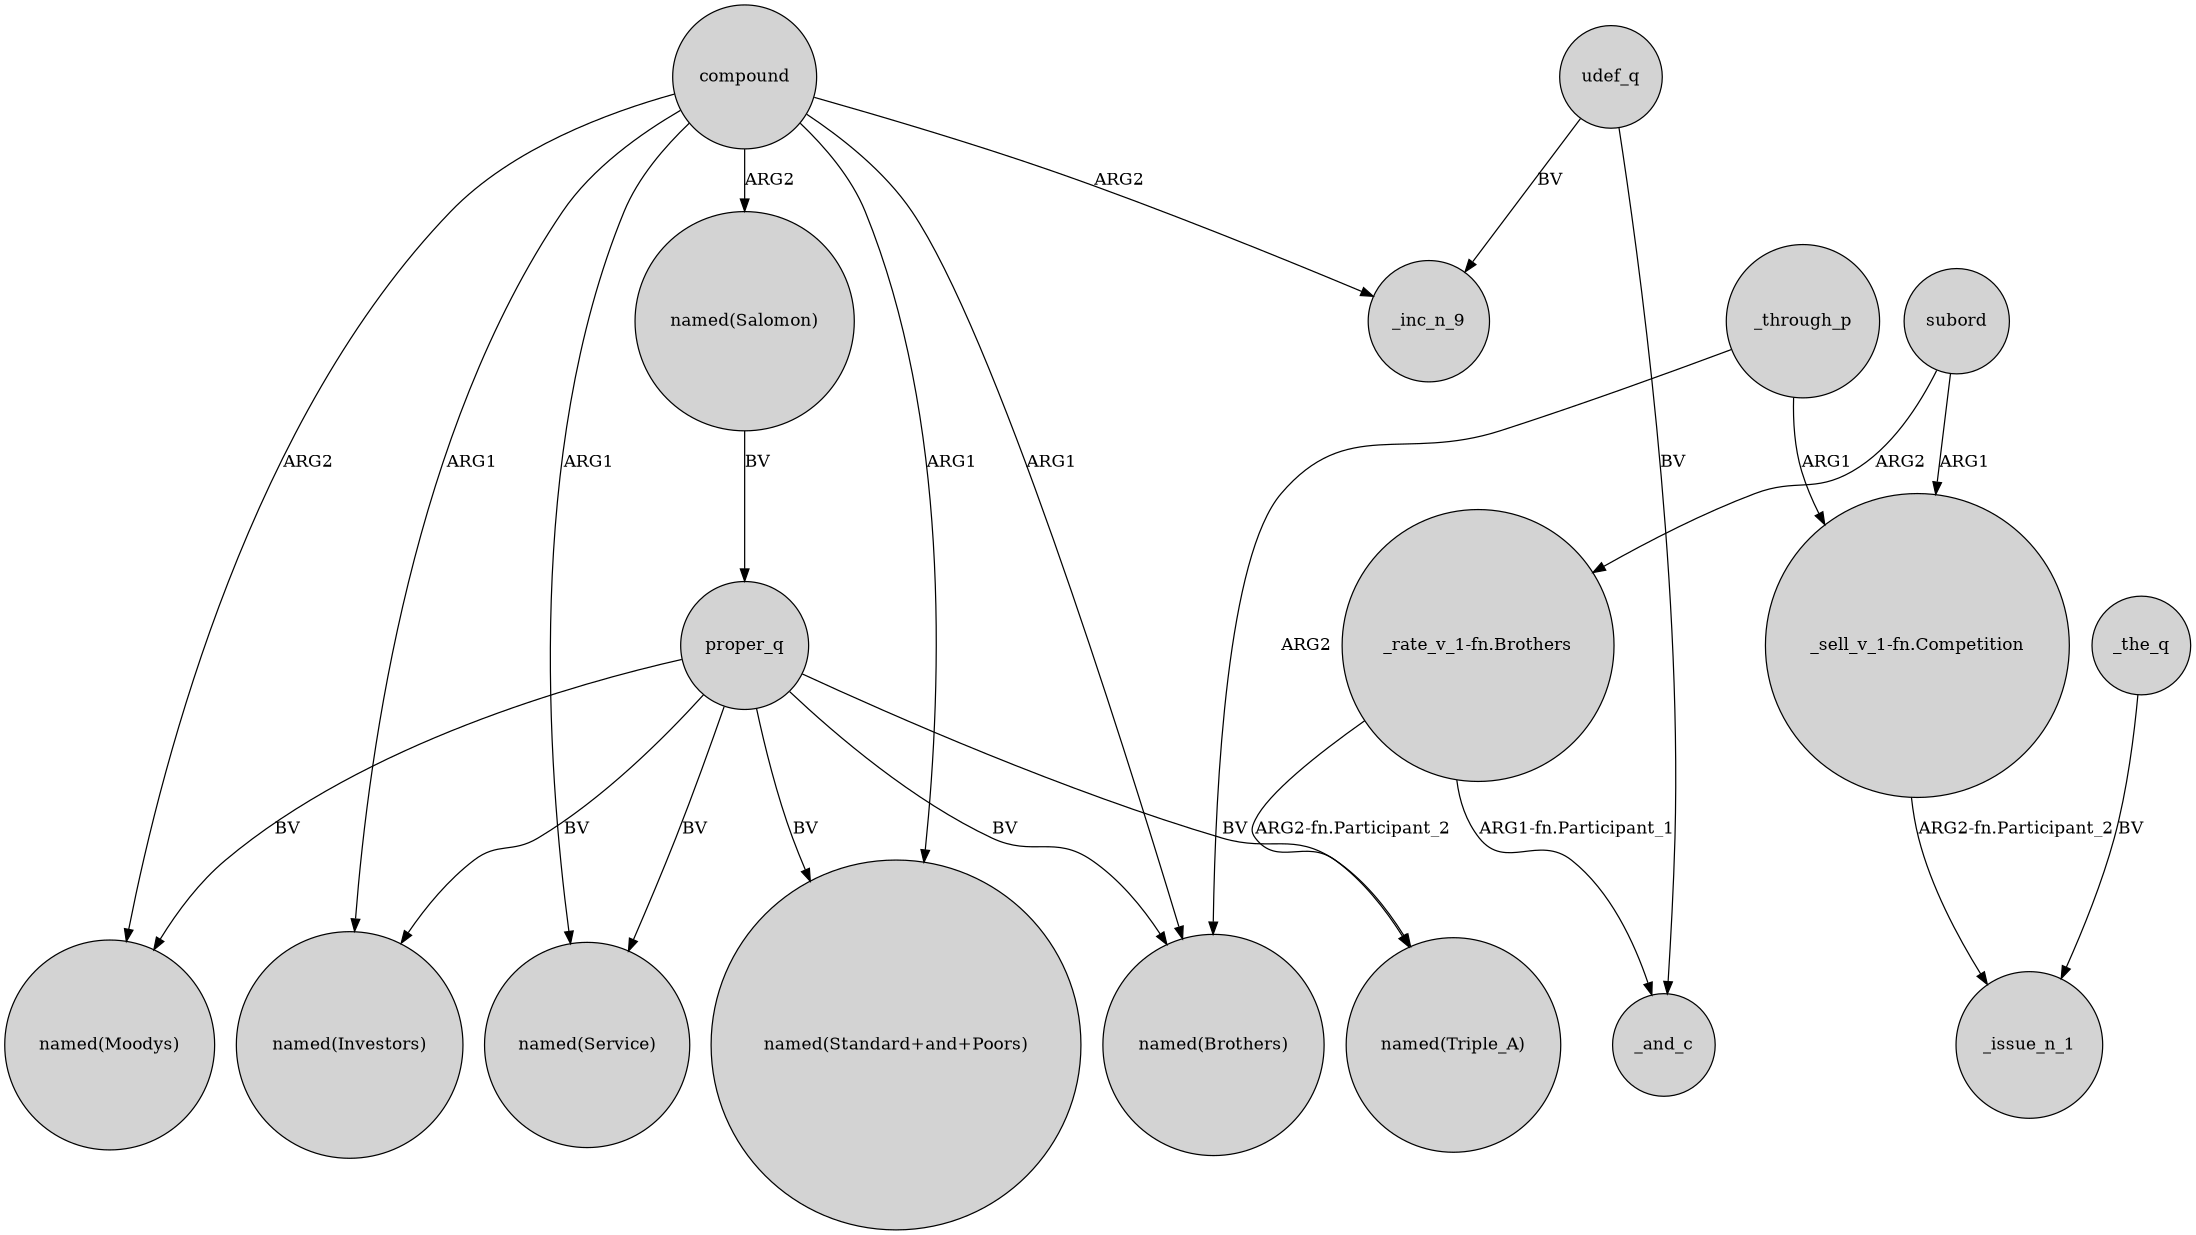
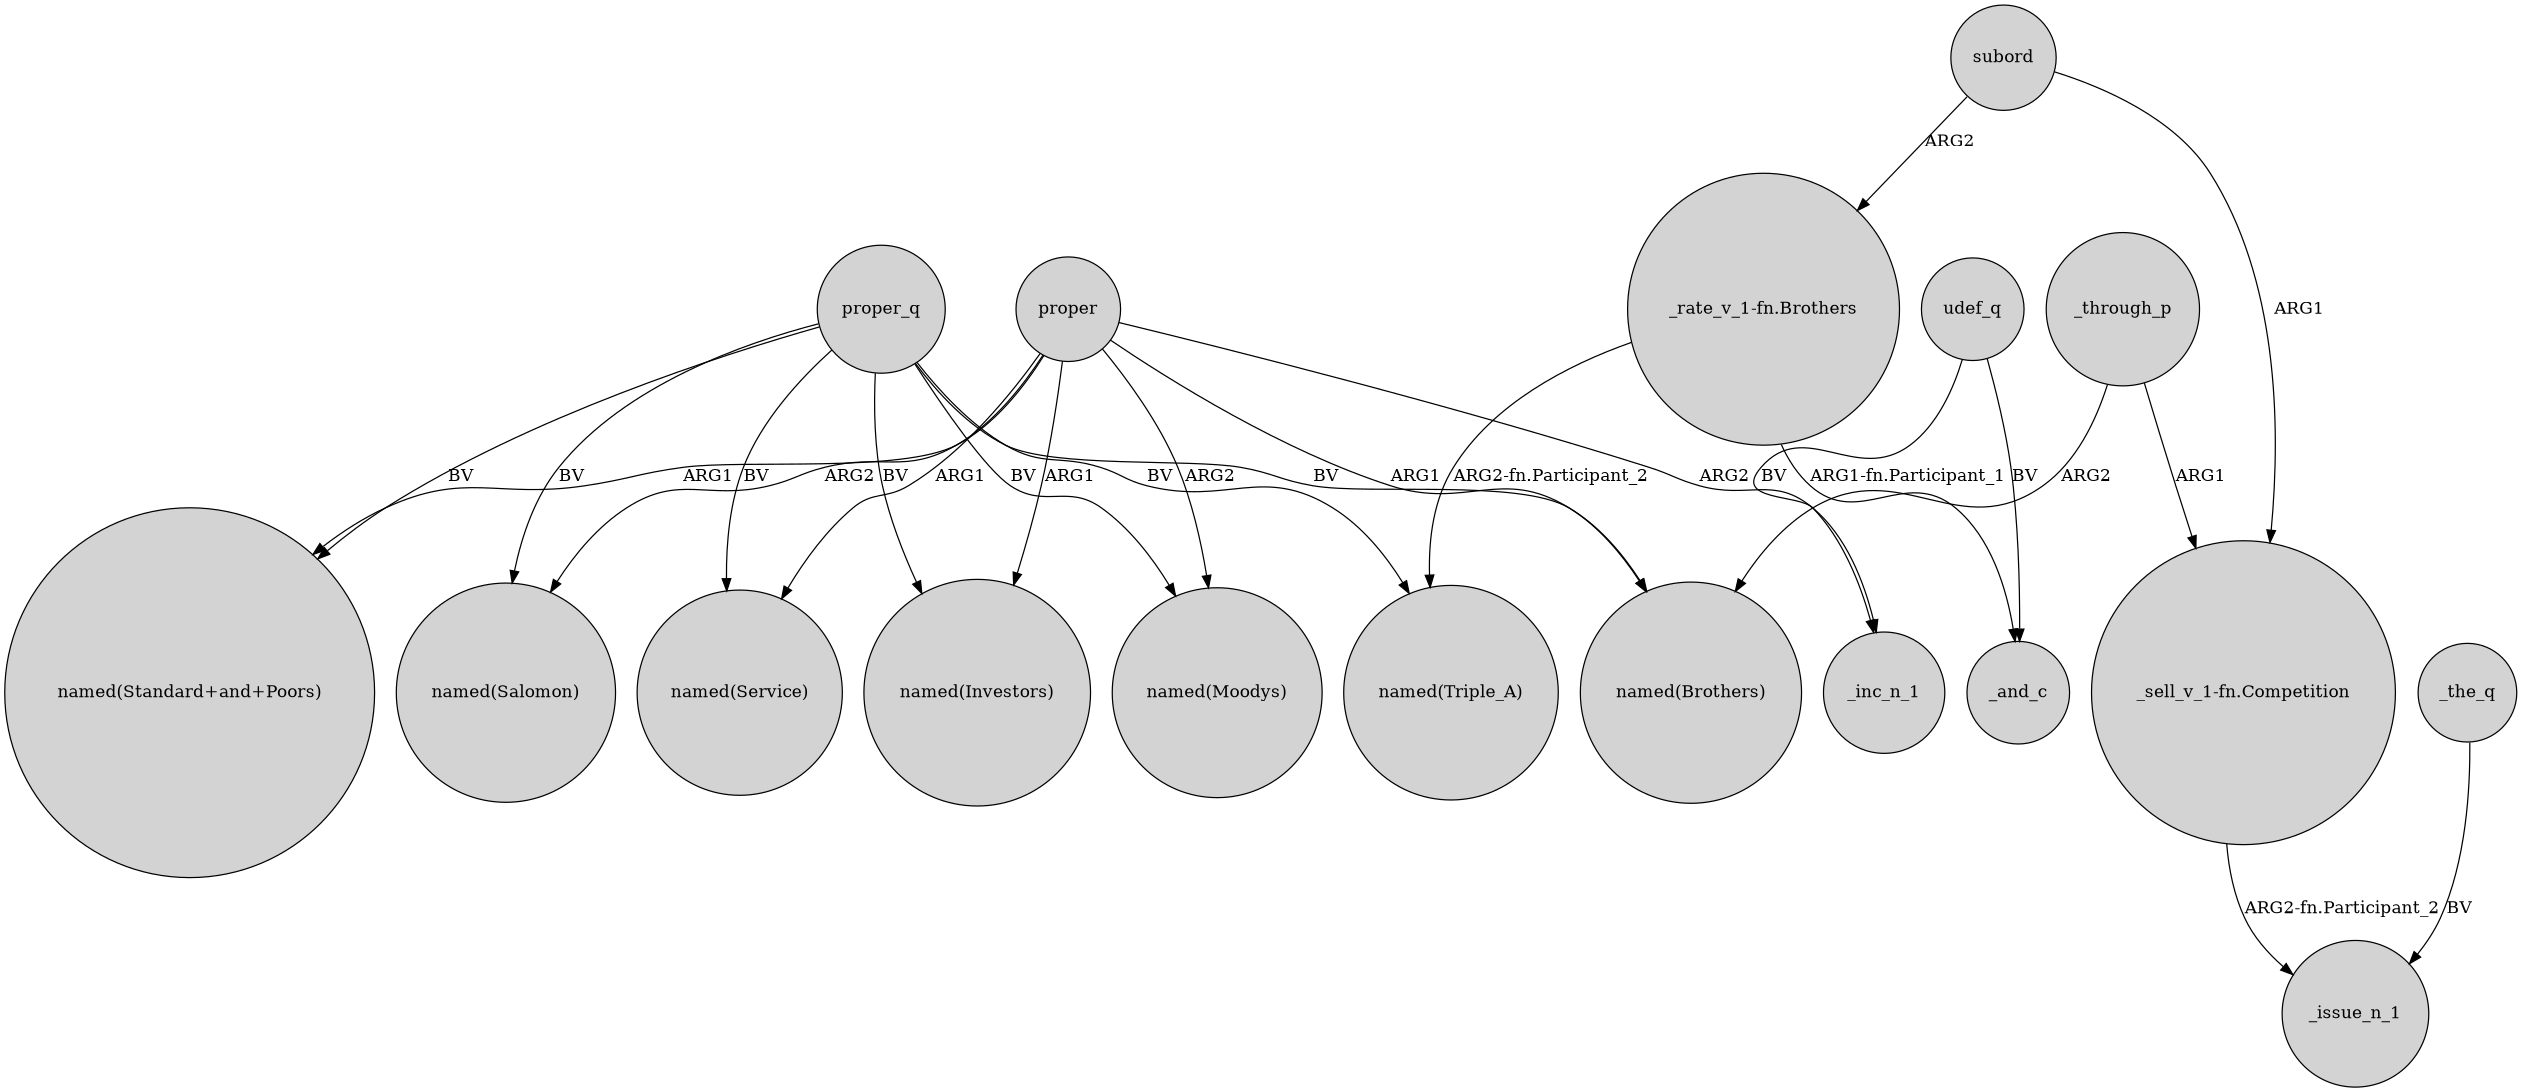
node "compound": label "compound" -> "proper"
node "_inc_n_9": label "_inc_n_9" -> "_inc_n_1"
edge "named(Salomon)" -> "proper_q": reversed
